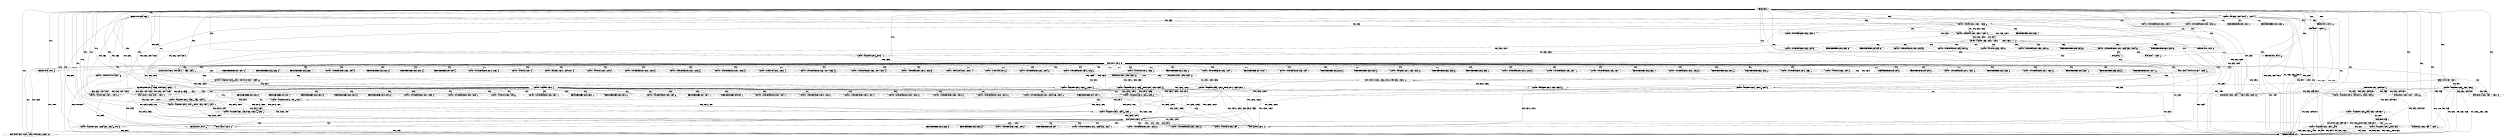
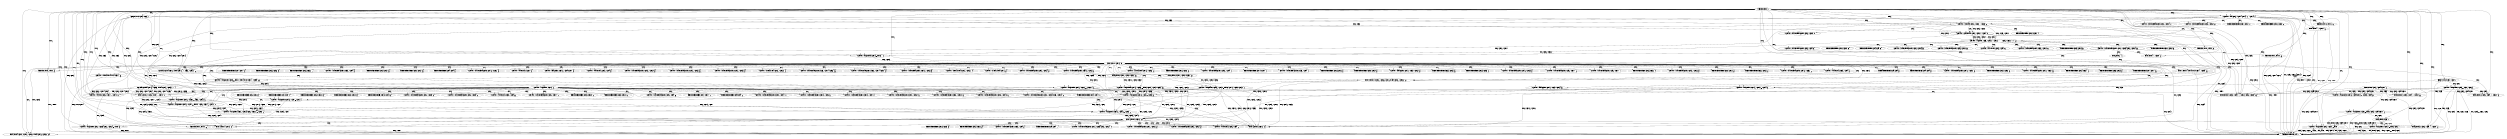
edge "(FUN10,FUN10(VAR13->VAR38, VAR16, sizeof(VAR13->VAR38)))" -> "(<operator>.fieldAccess,VAR12->VAR31.VAR34)": now "(FUN10,FUN10(VAR13->VAR38, VAR16, sizeof(VAR13->VAR38)))" -> "(FUN15,FUN15(VAR13))"
